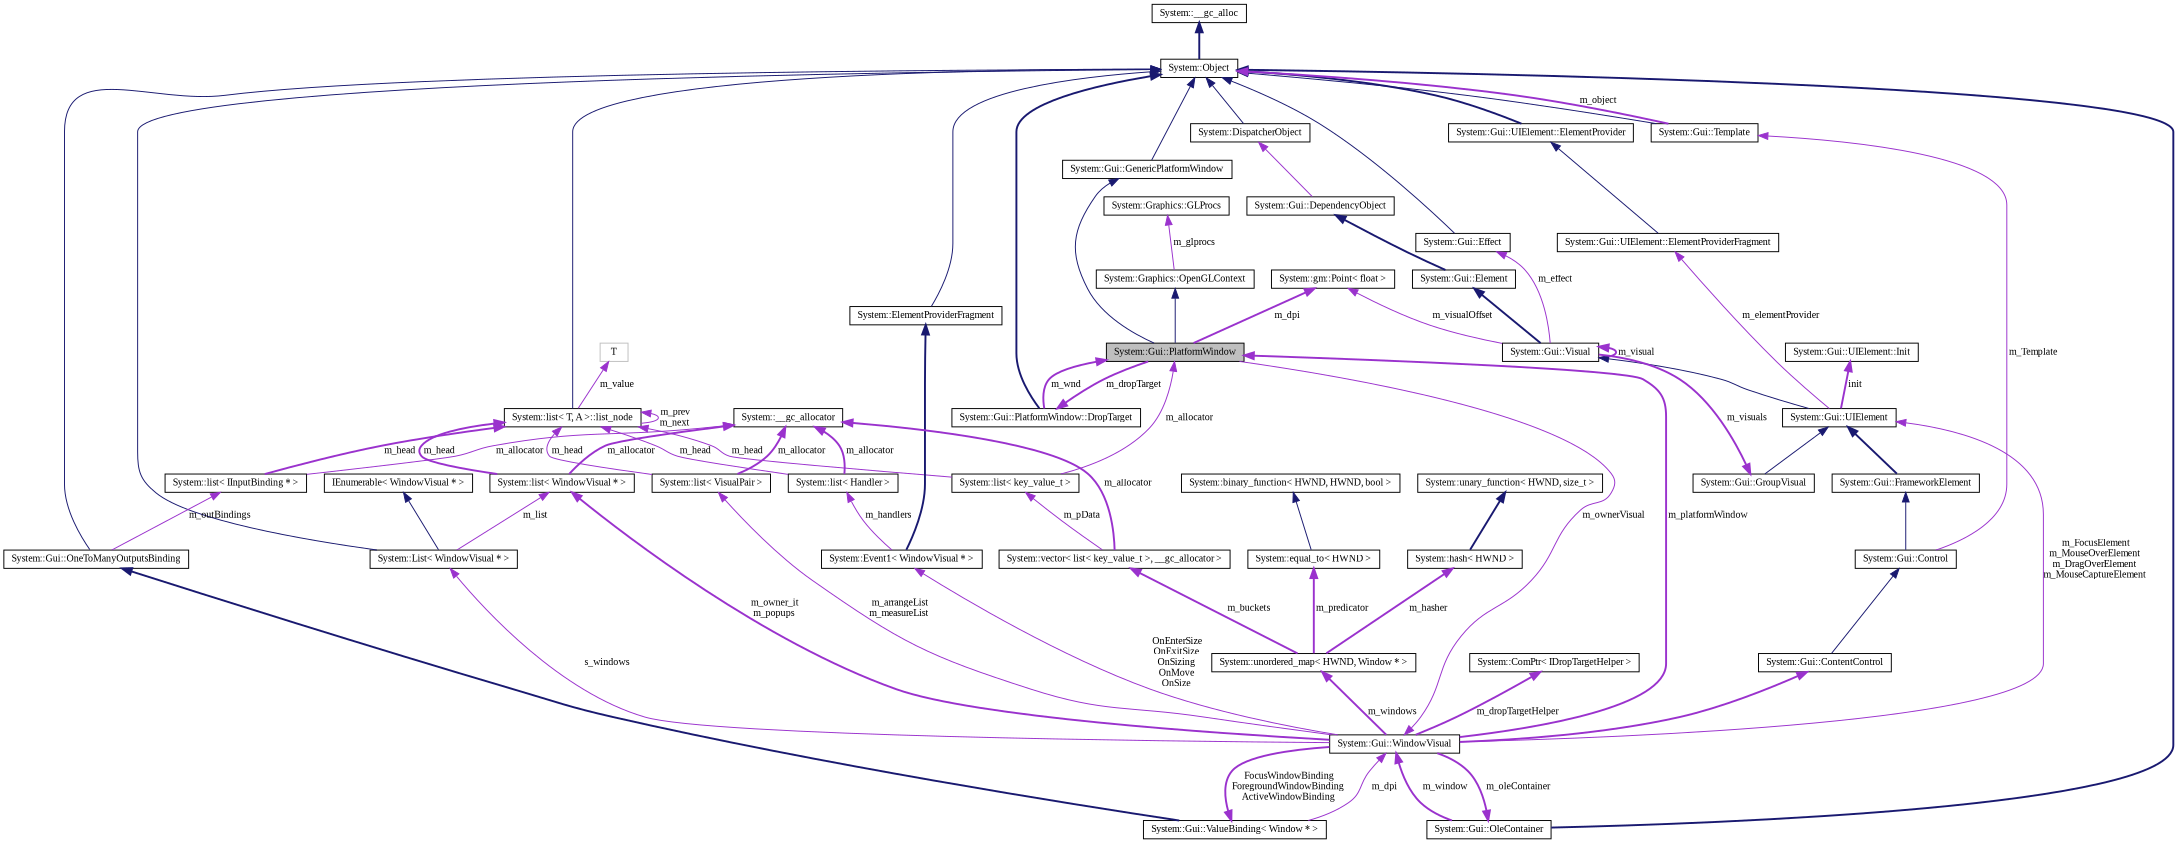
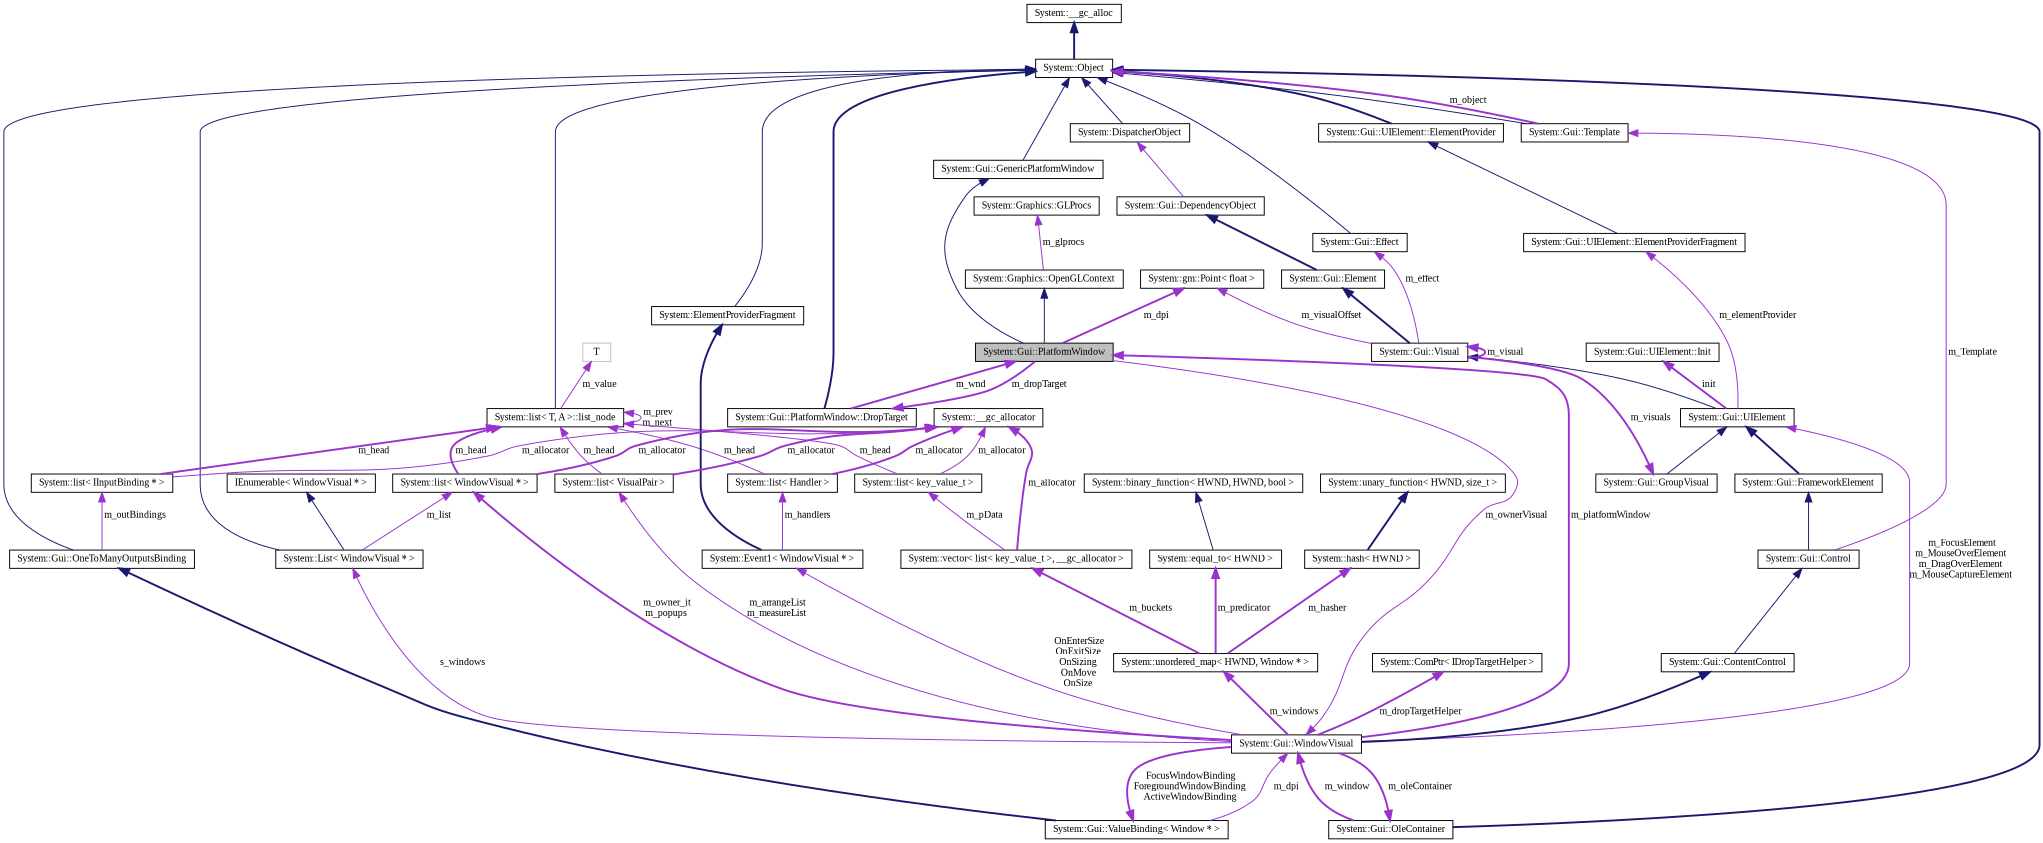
edge "System::list< key_value_t >" -> "System::Gui::PlatformWindow": now "System::list< key_value_t >" -> "System::__gc_allocator"
edge "System::Gui::WindowVisual" -> "System::Gui::ContentControl": color darkorchid3 -> midnightblue
